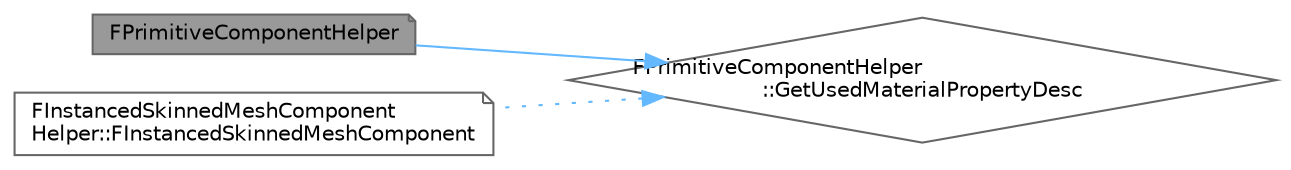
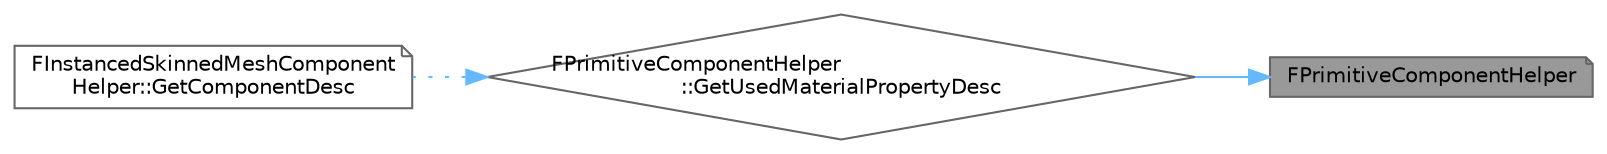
edge "FPrimitiveComponentHelper" -> "FPrimitiveComponentHelper ::GetUsedMaterialPropertyDesc": reversed
node "FInstancedSkinnedMeshComponent Helper::FInstancedSkinnedMeshComponent": label "FInstancedSkinnedMeshComponent Helper::FInstancedSkinnedMeshComponent" -> "FInstancedSkinnedMeshComponent Helper::GetComponentDesc"
